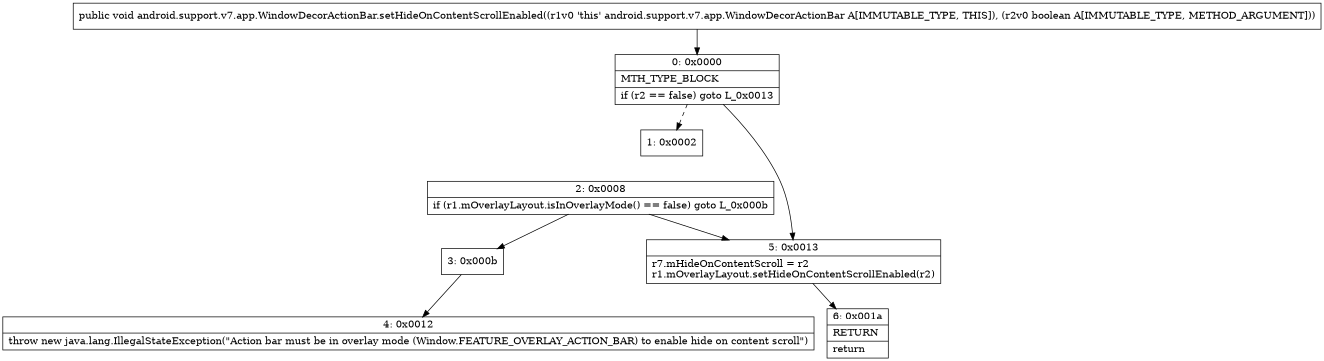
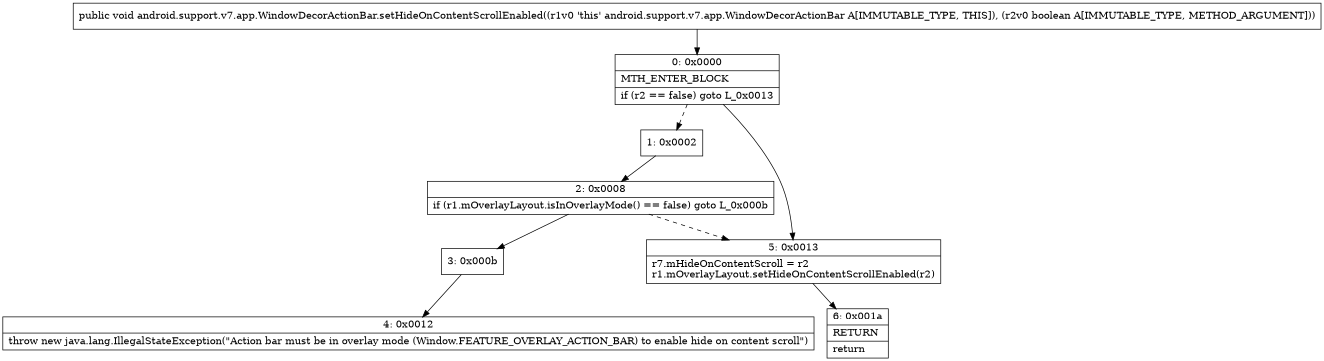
node "0: 0x0000": text "MTH_TYPE_BLOCK" -> "MTH_ENTER_BLOCK"
edge "1: 0x0002" -> "2: 0x0008": added
edge "2: 0x0008" -> "5: 0x0013": style solid -> dashed
